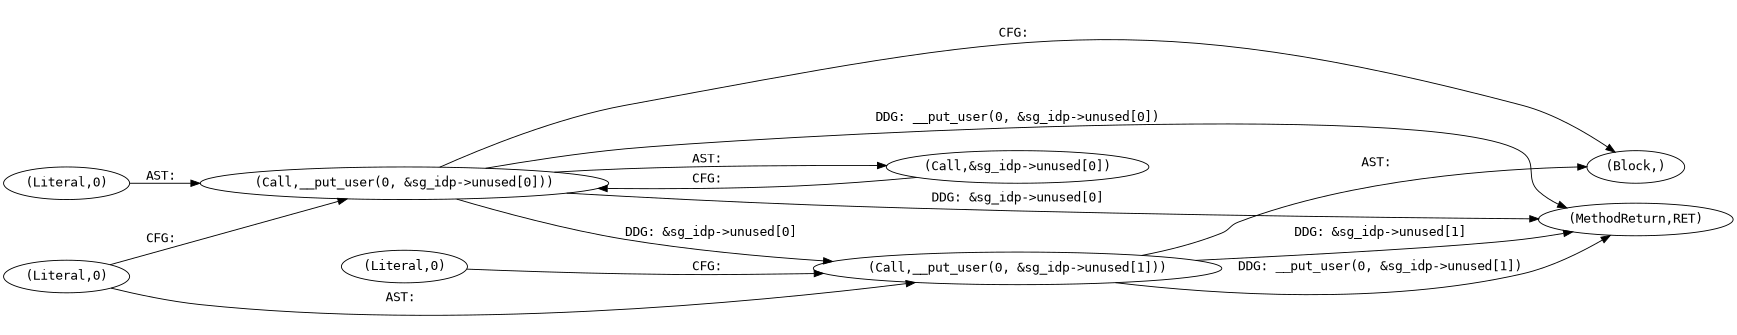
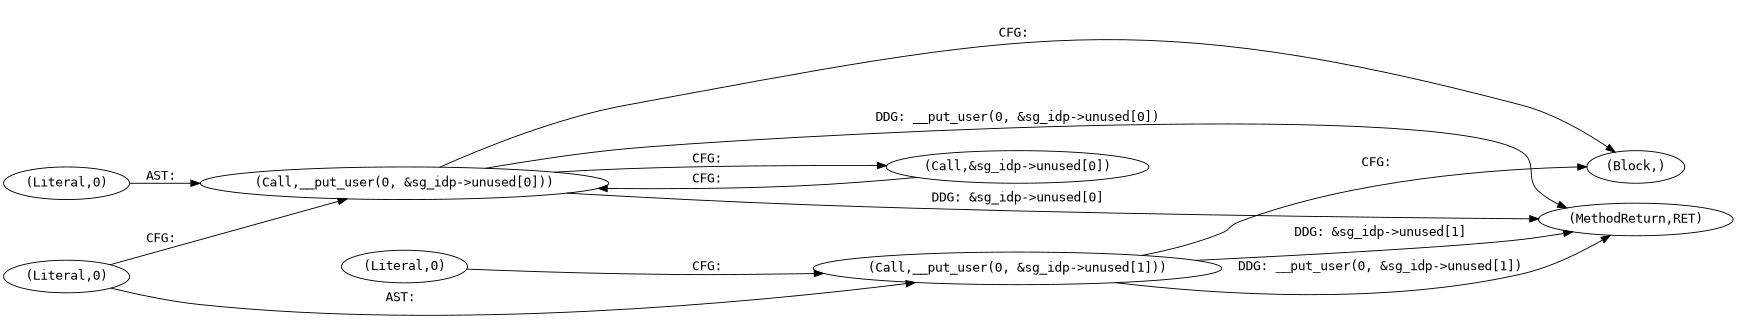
edge "(Call,__put_user(0, &sg_idp->unused[0]))" -> "(Call,&sg_idp->unused[0])": label "AST: " -> "CFG: "
edge "(Call,__put_user(0, &sg_idp->unused[1]))" -> "(Block,)": label "AST: " -> "CFG: "
edge "(Call,__put_user(0, &sg_idp->unused[0]))" -> "(Call,__put_user(0, &sg_idp->unused[1]))": removed, label "DDG: &sg_idp->unused[0]"
